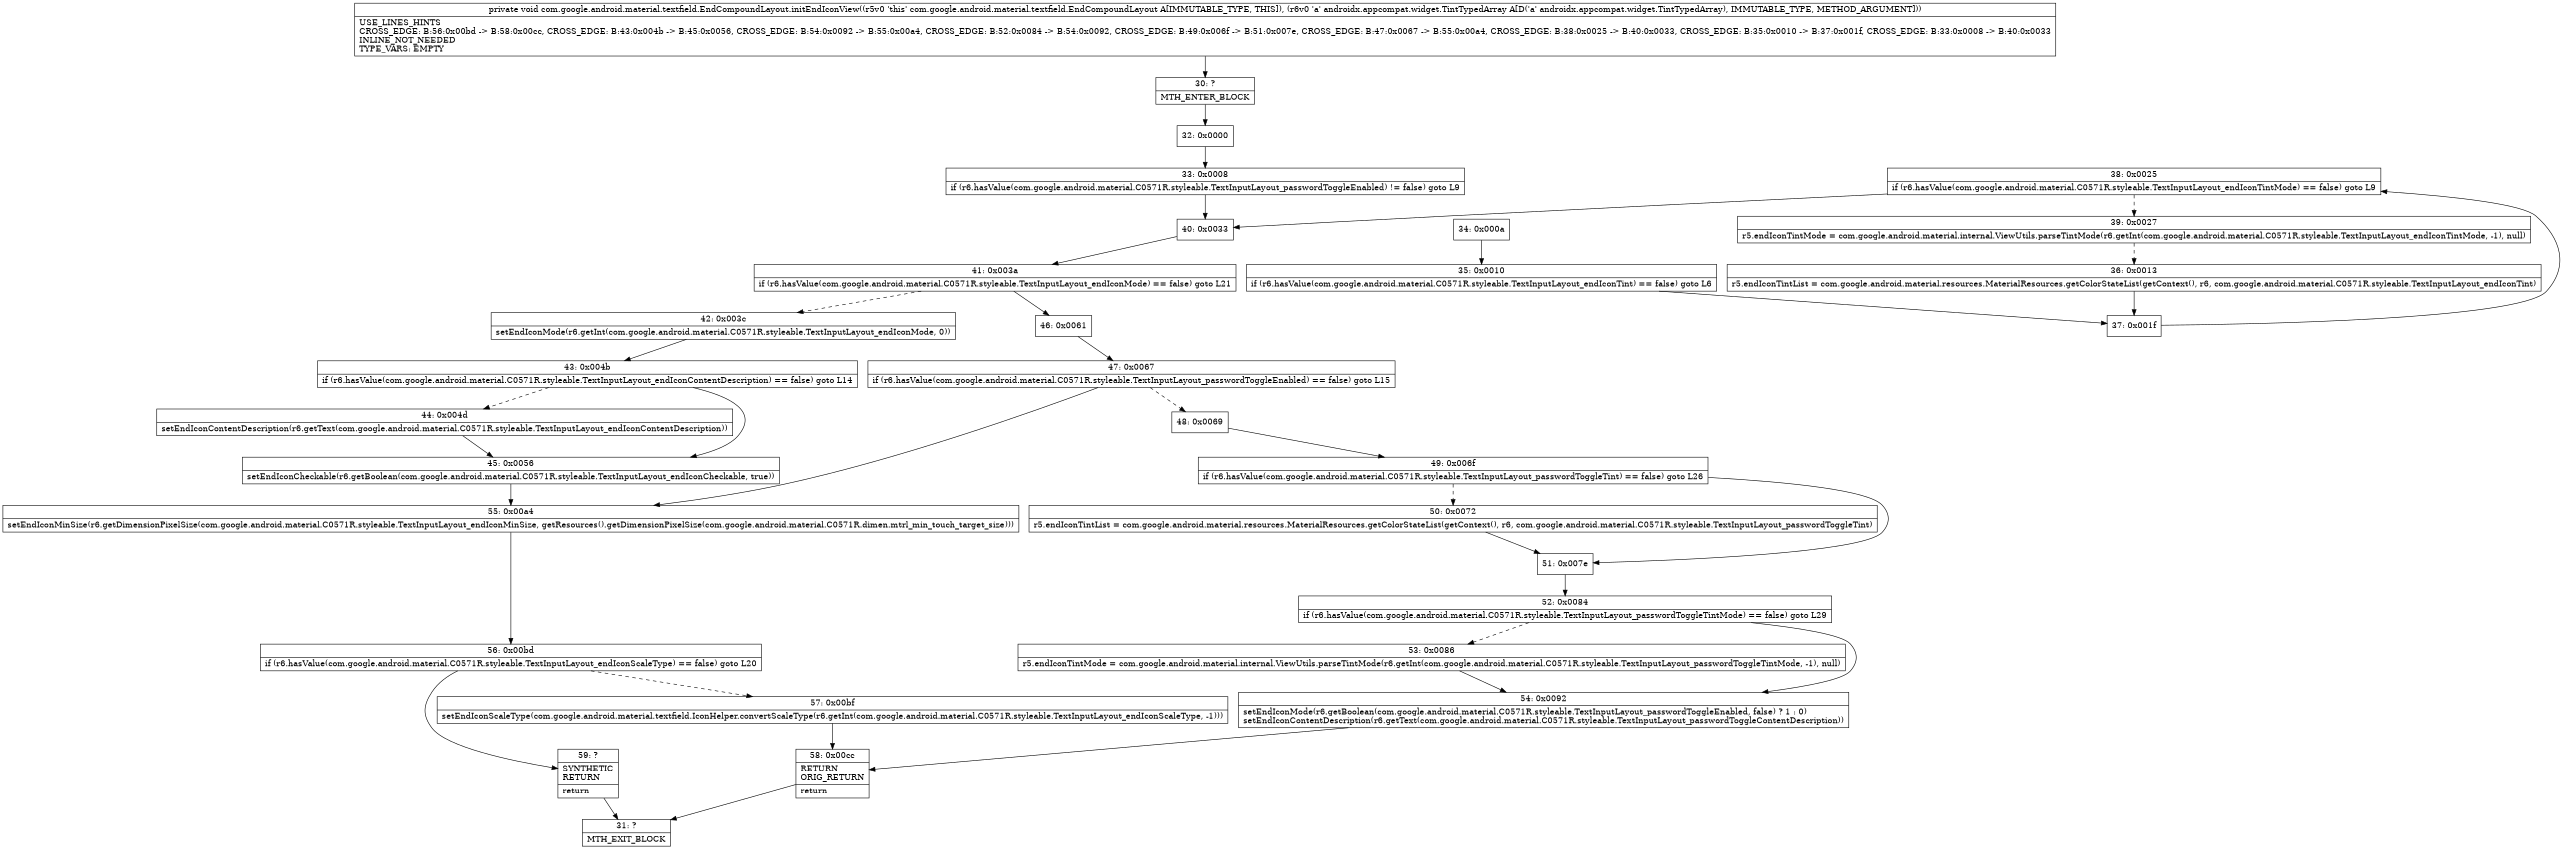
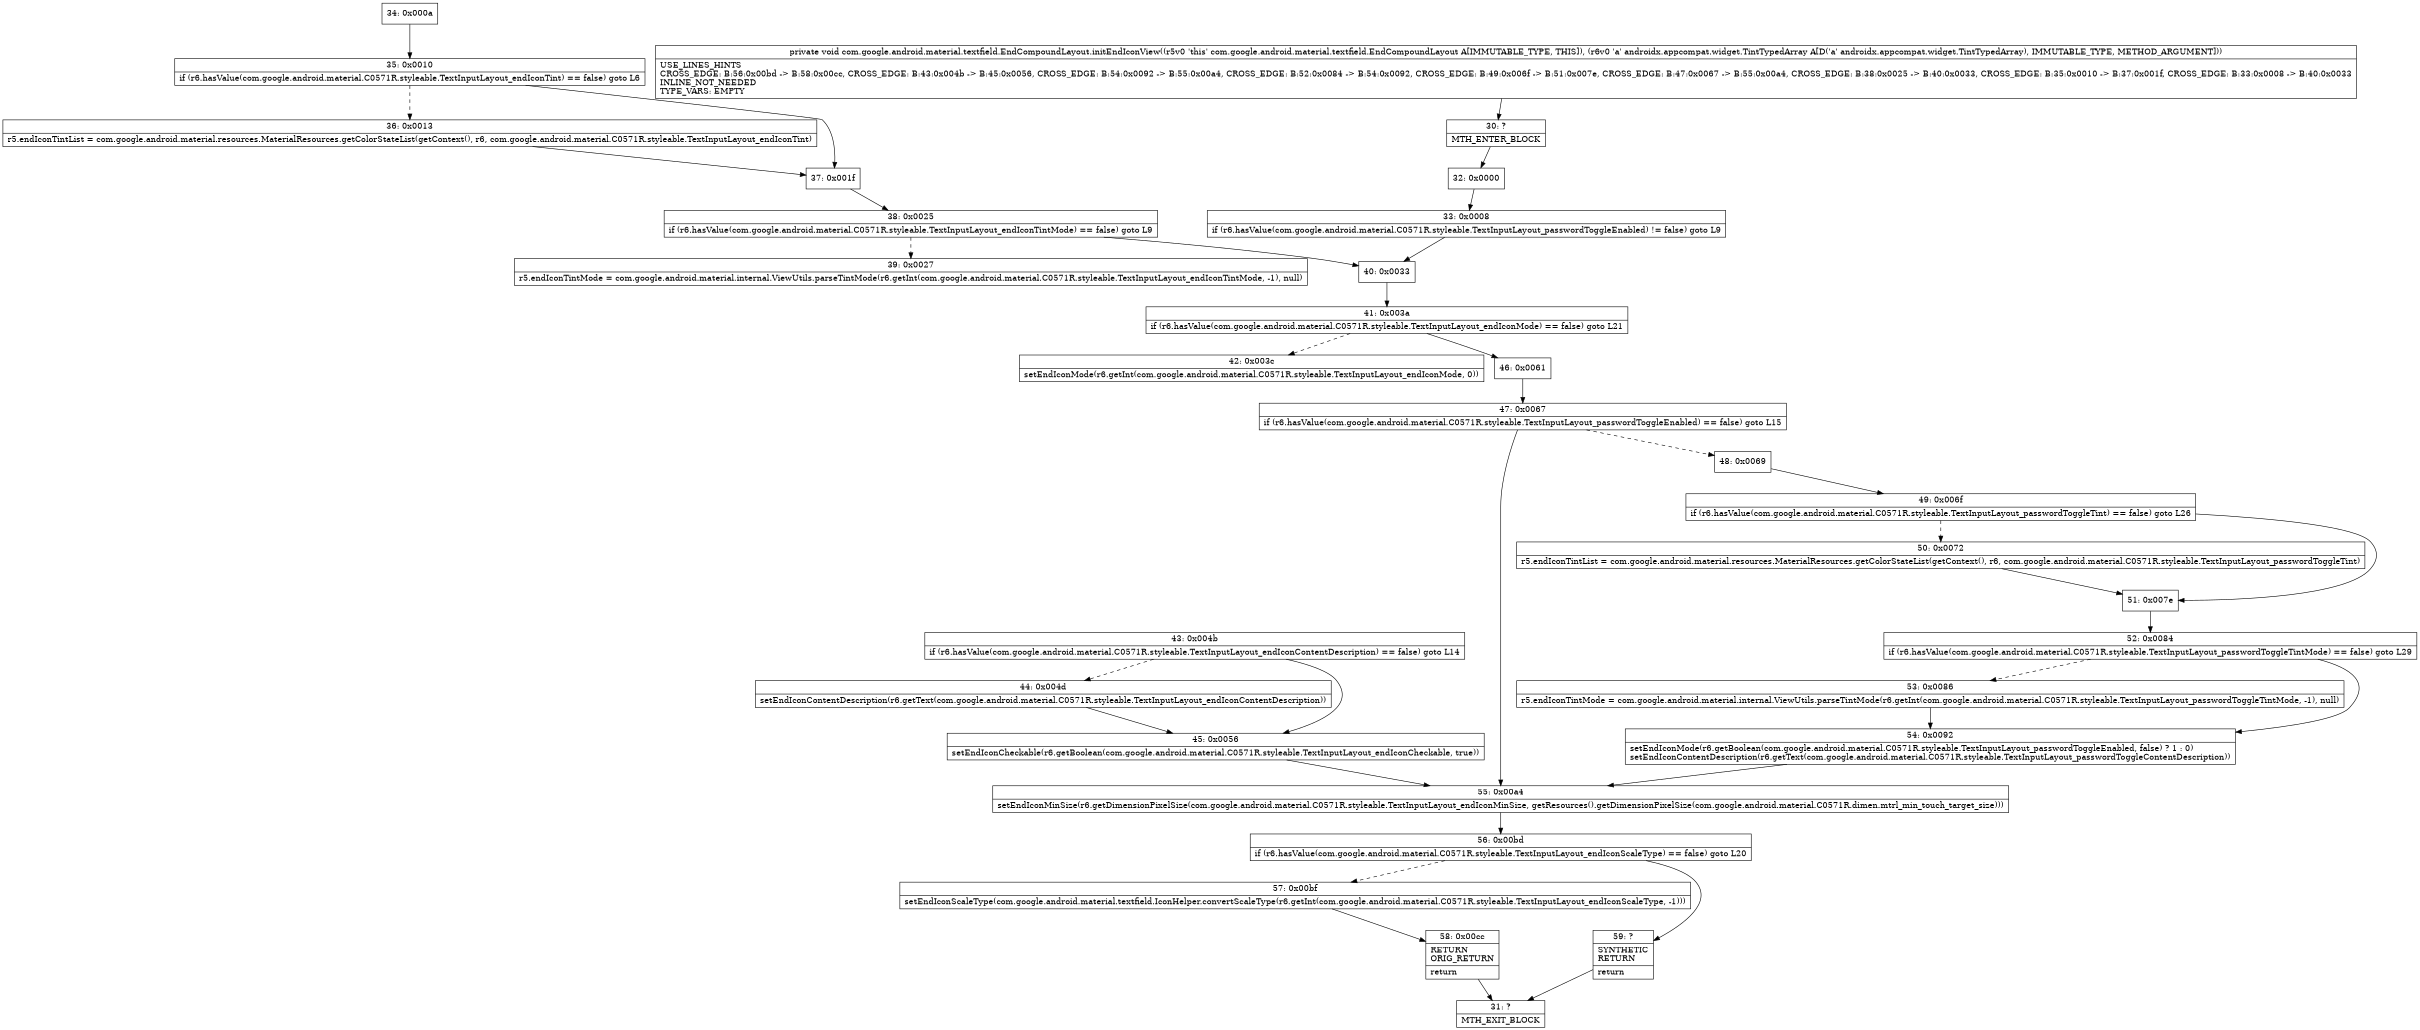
edge "39: 0x0027" -> "36: 0x0013": now "35: 0x0010" -> "36: 0x0013"
edge "42: 0x003c" -> "43: 0x004b": removed
edge "54: 0x0092" -> "58: 0x00cc": now "54: 0x0092" -> "55: 0x00a4"
